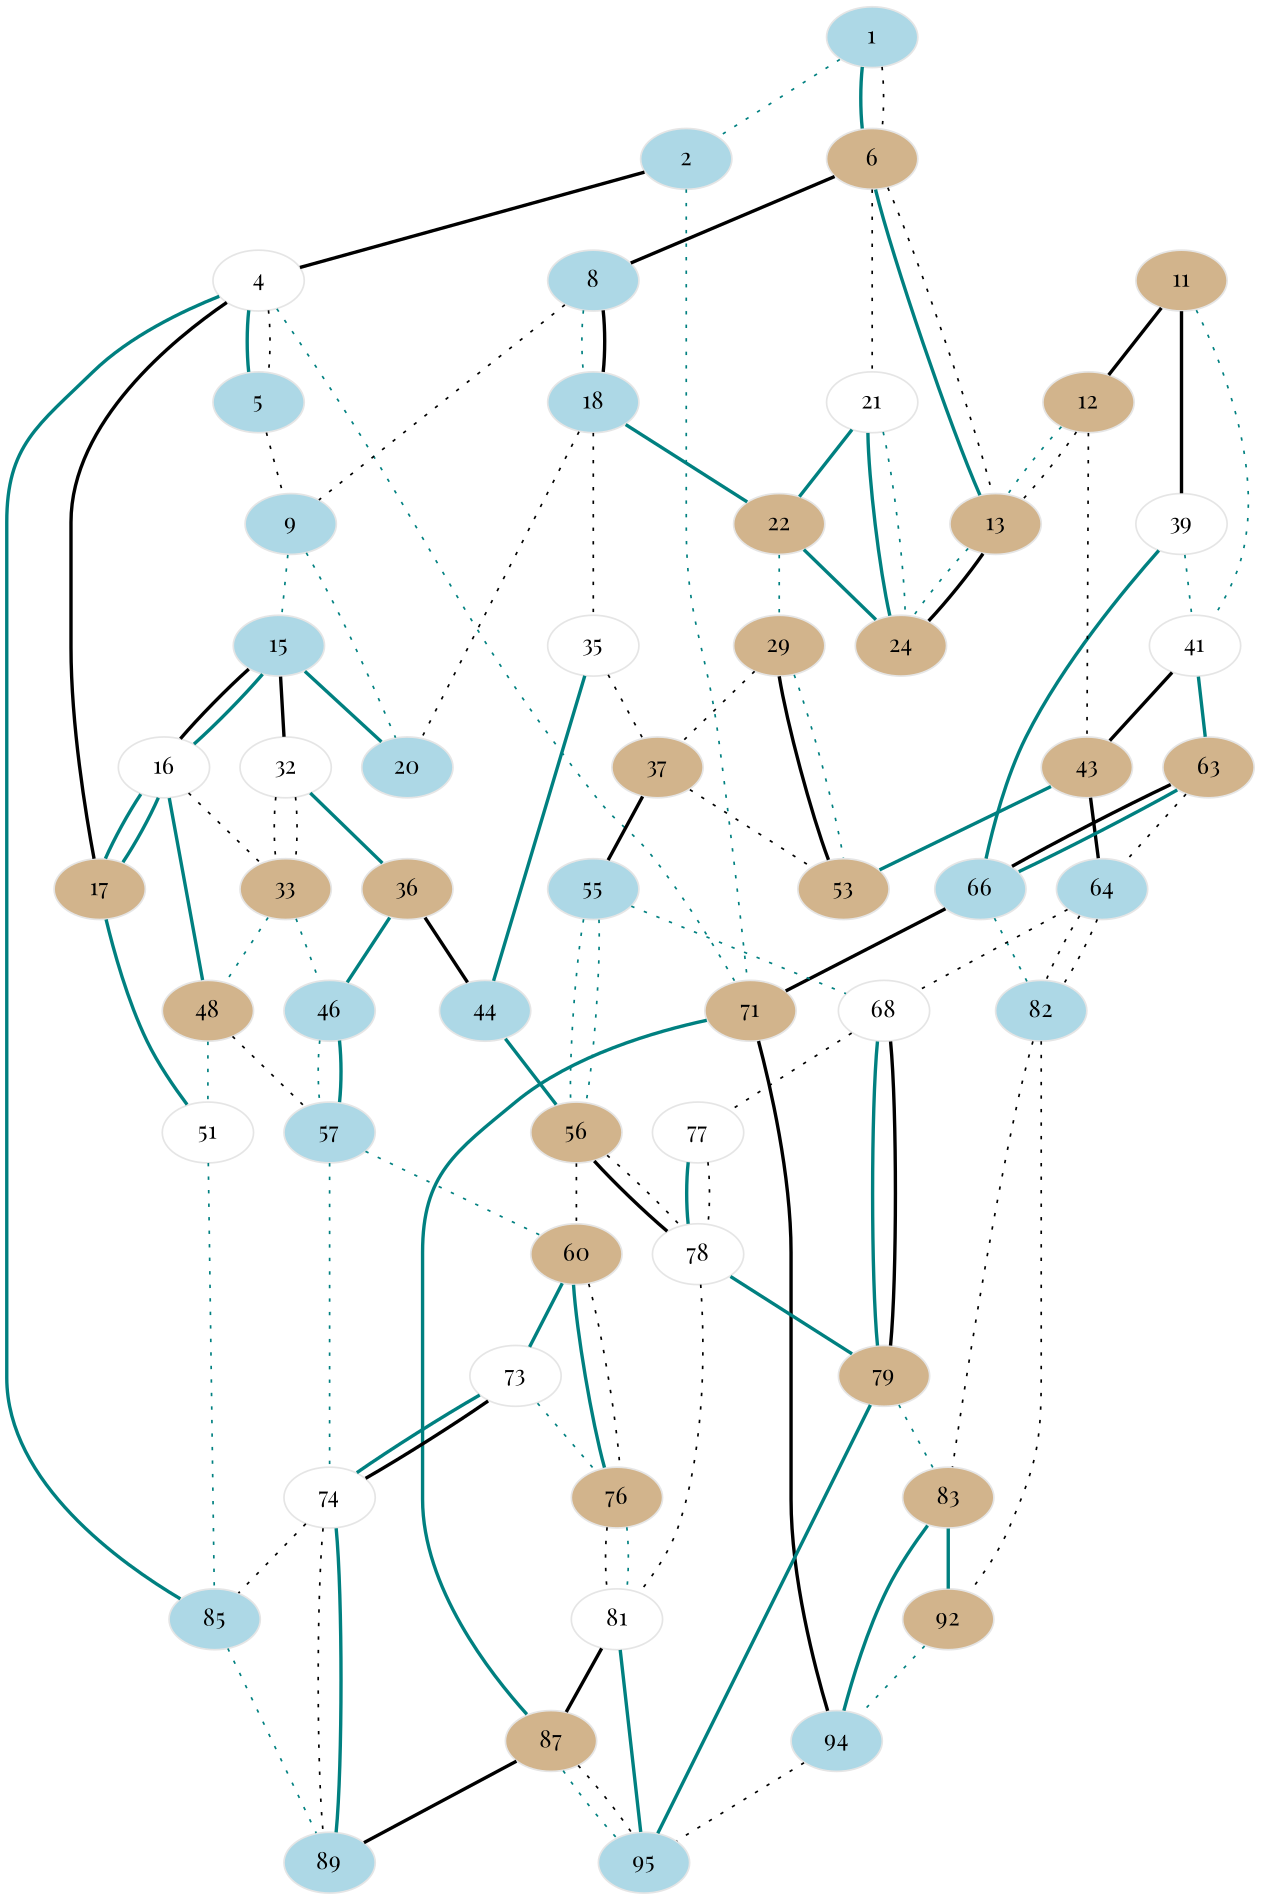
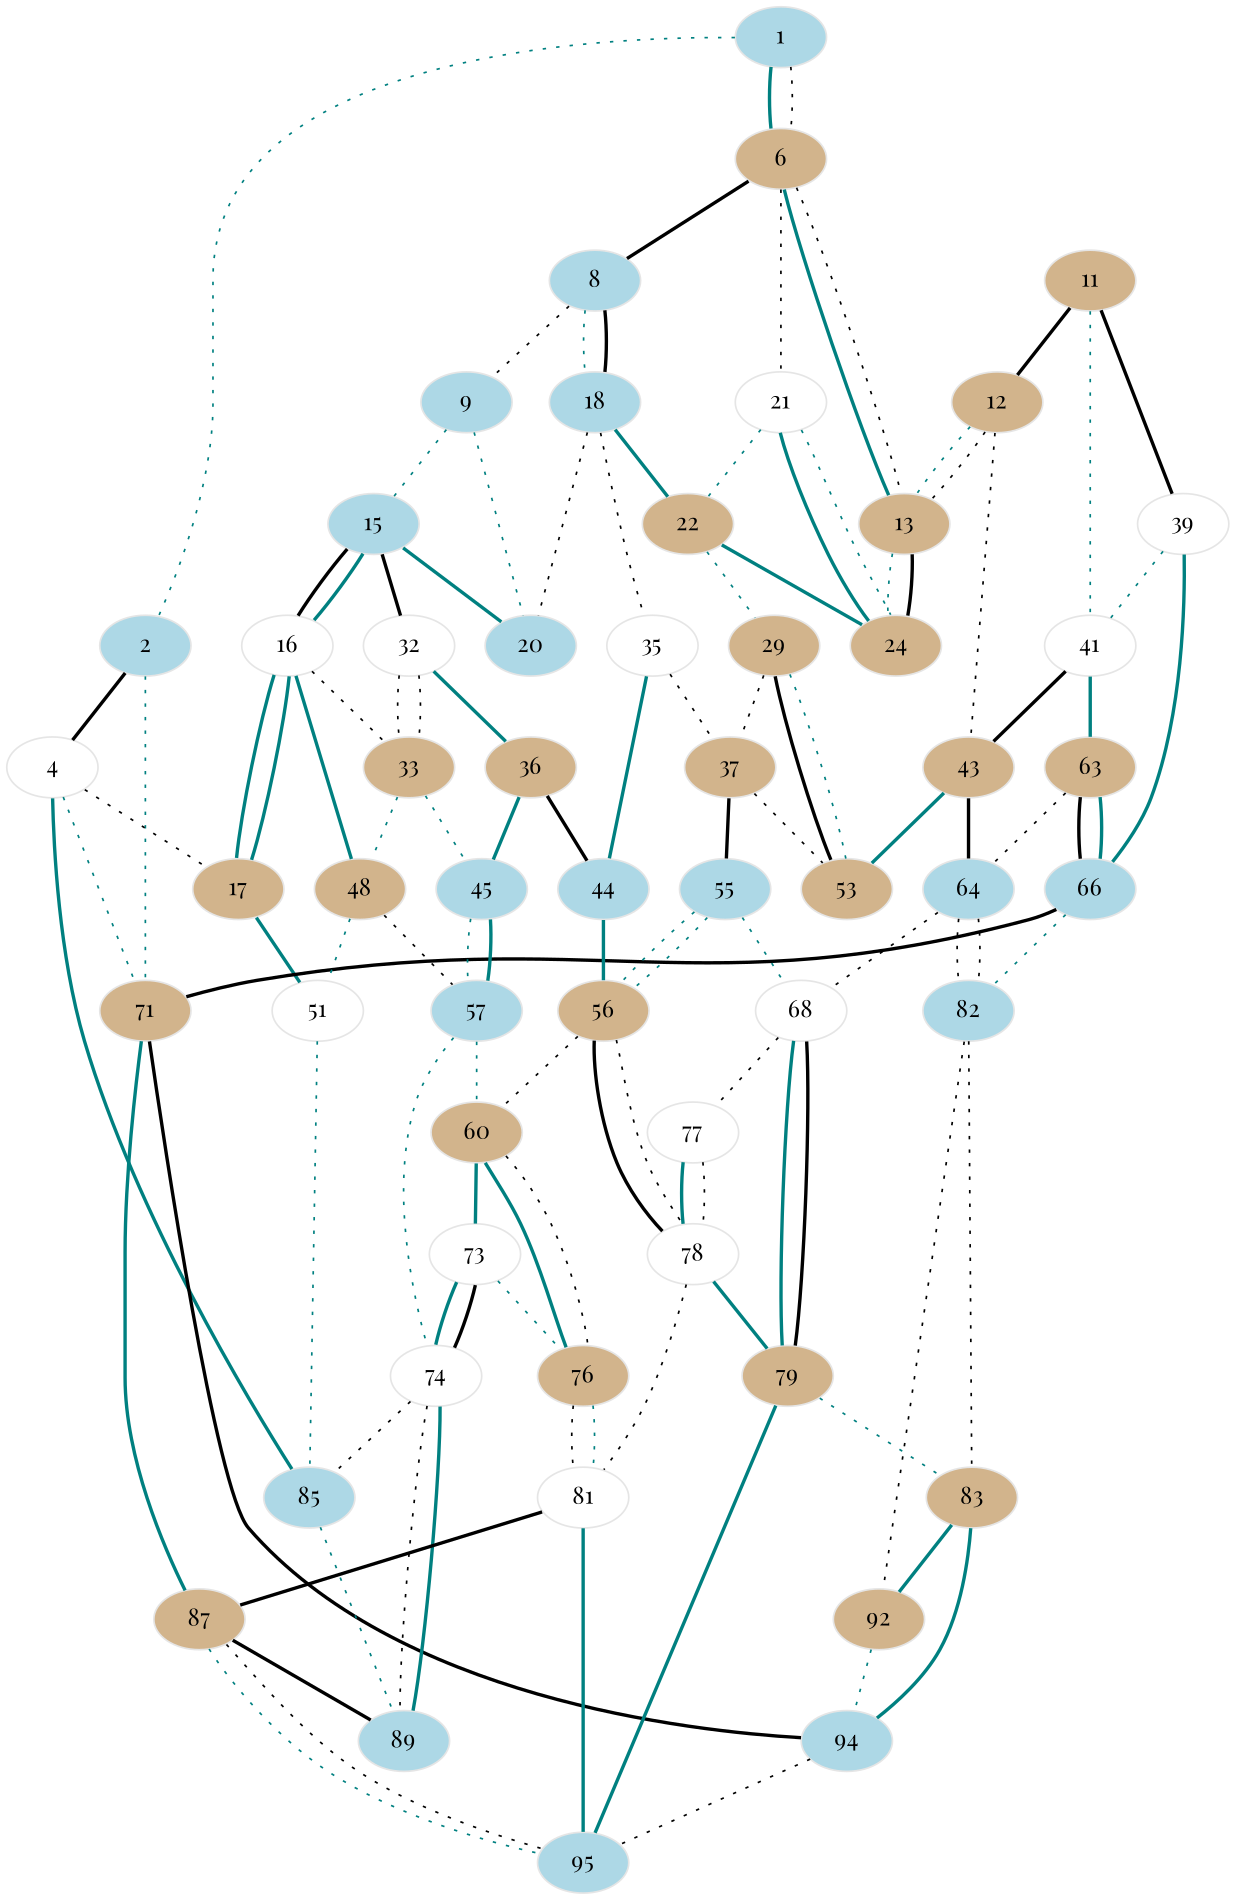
node "5": removed
edge "21" -- "22": style bold -> dotted
edge "4" -- "17": style bold -> dotted
node "46": label "46" -> "45"
